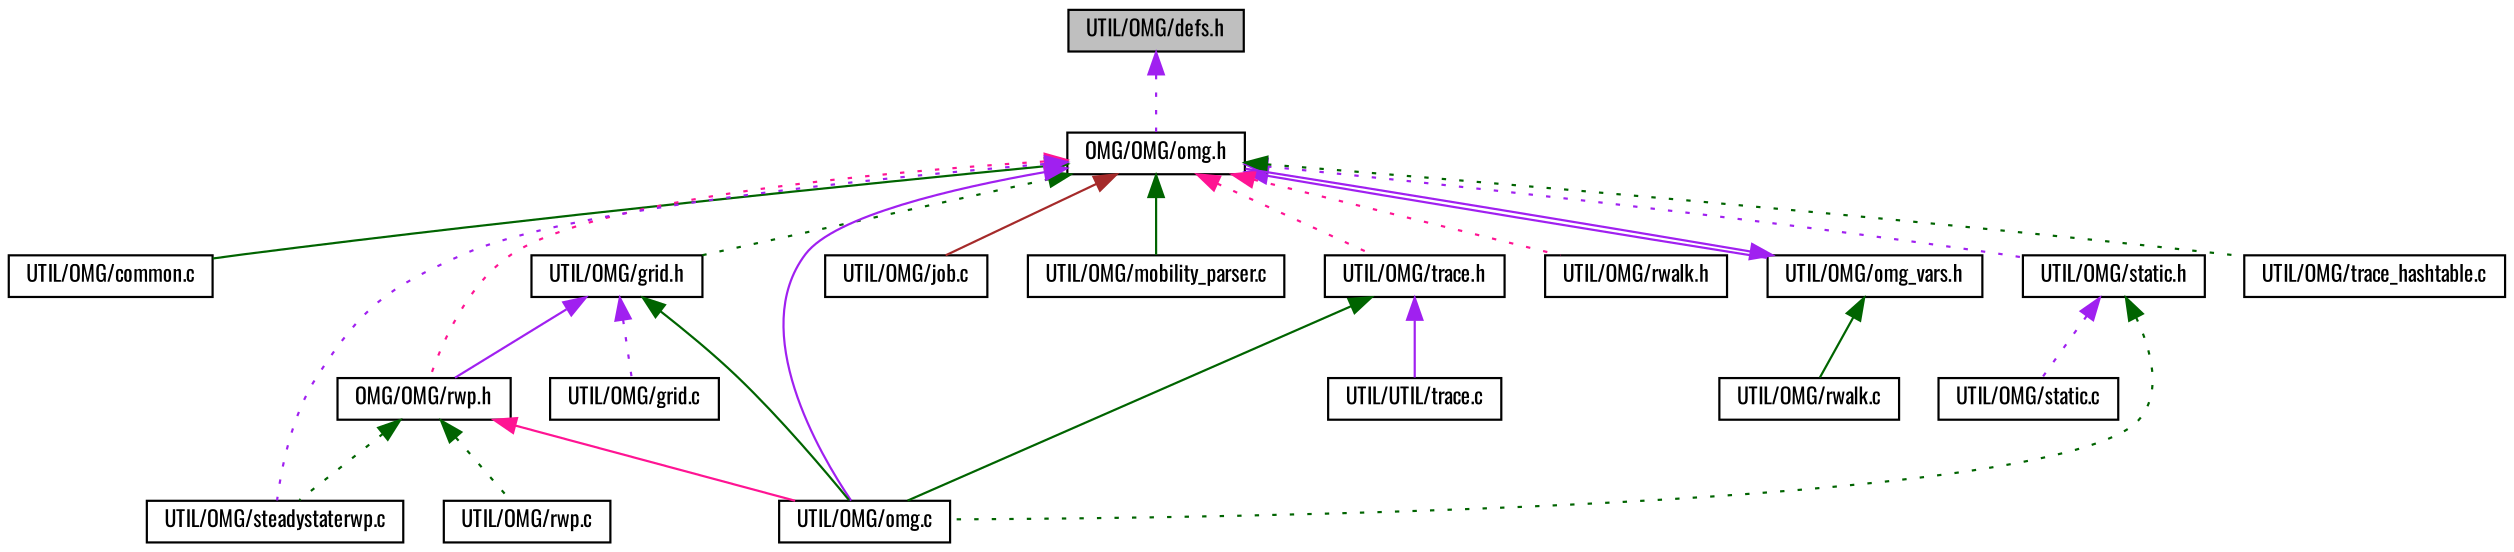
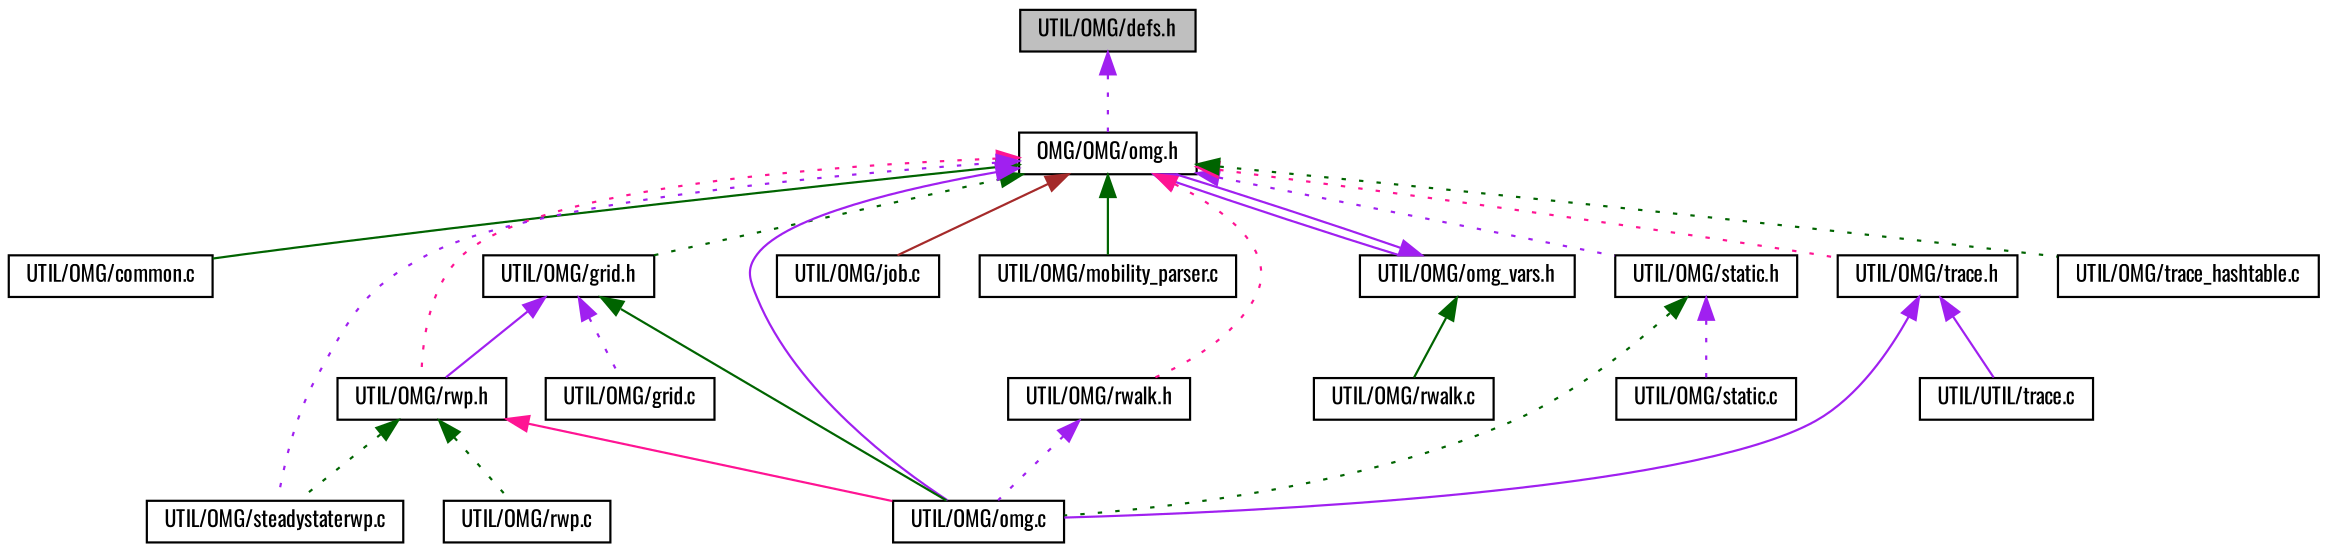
node "OMG/OMG/rwp.h": label "OMG/OMG/rwp.h" -> "UTIL/OMG/rwp.h"
edge "UTIL/OMG/omg.c" -> "UTIL/OMG/trace.h": color darkgreen -> purple
edge "UTIL/OMG/omg.c" -> "UTIL/OMG/rwalk.h": added
